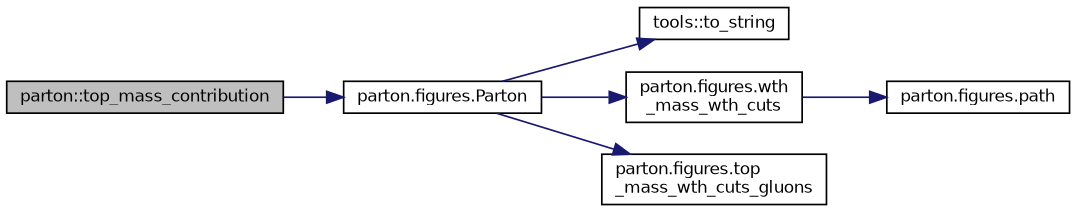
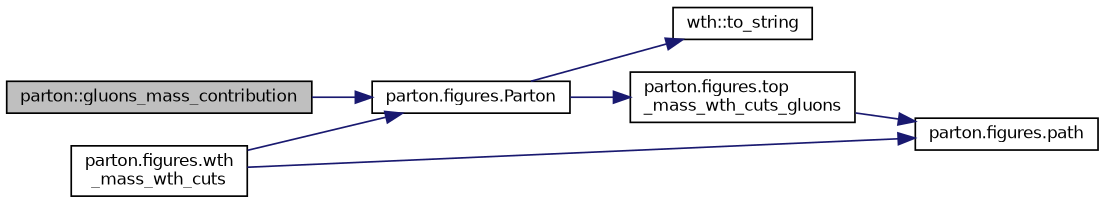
node "tools::to_string": label "tools::to_string" -> "wth::to_string"
node "parton::top_mass_contribution": label "parton::top_mass_contribution" -> "parton::gluons_mass_contribution"
edge "parton.figures.Parton" -> "parton.figures.wth _mass_wth_cuts": reversed
edge "parton.figures.top _mass_wth_cuts_gluons" -> "parton.figures.path": added
